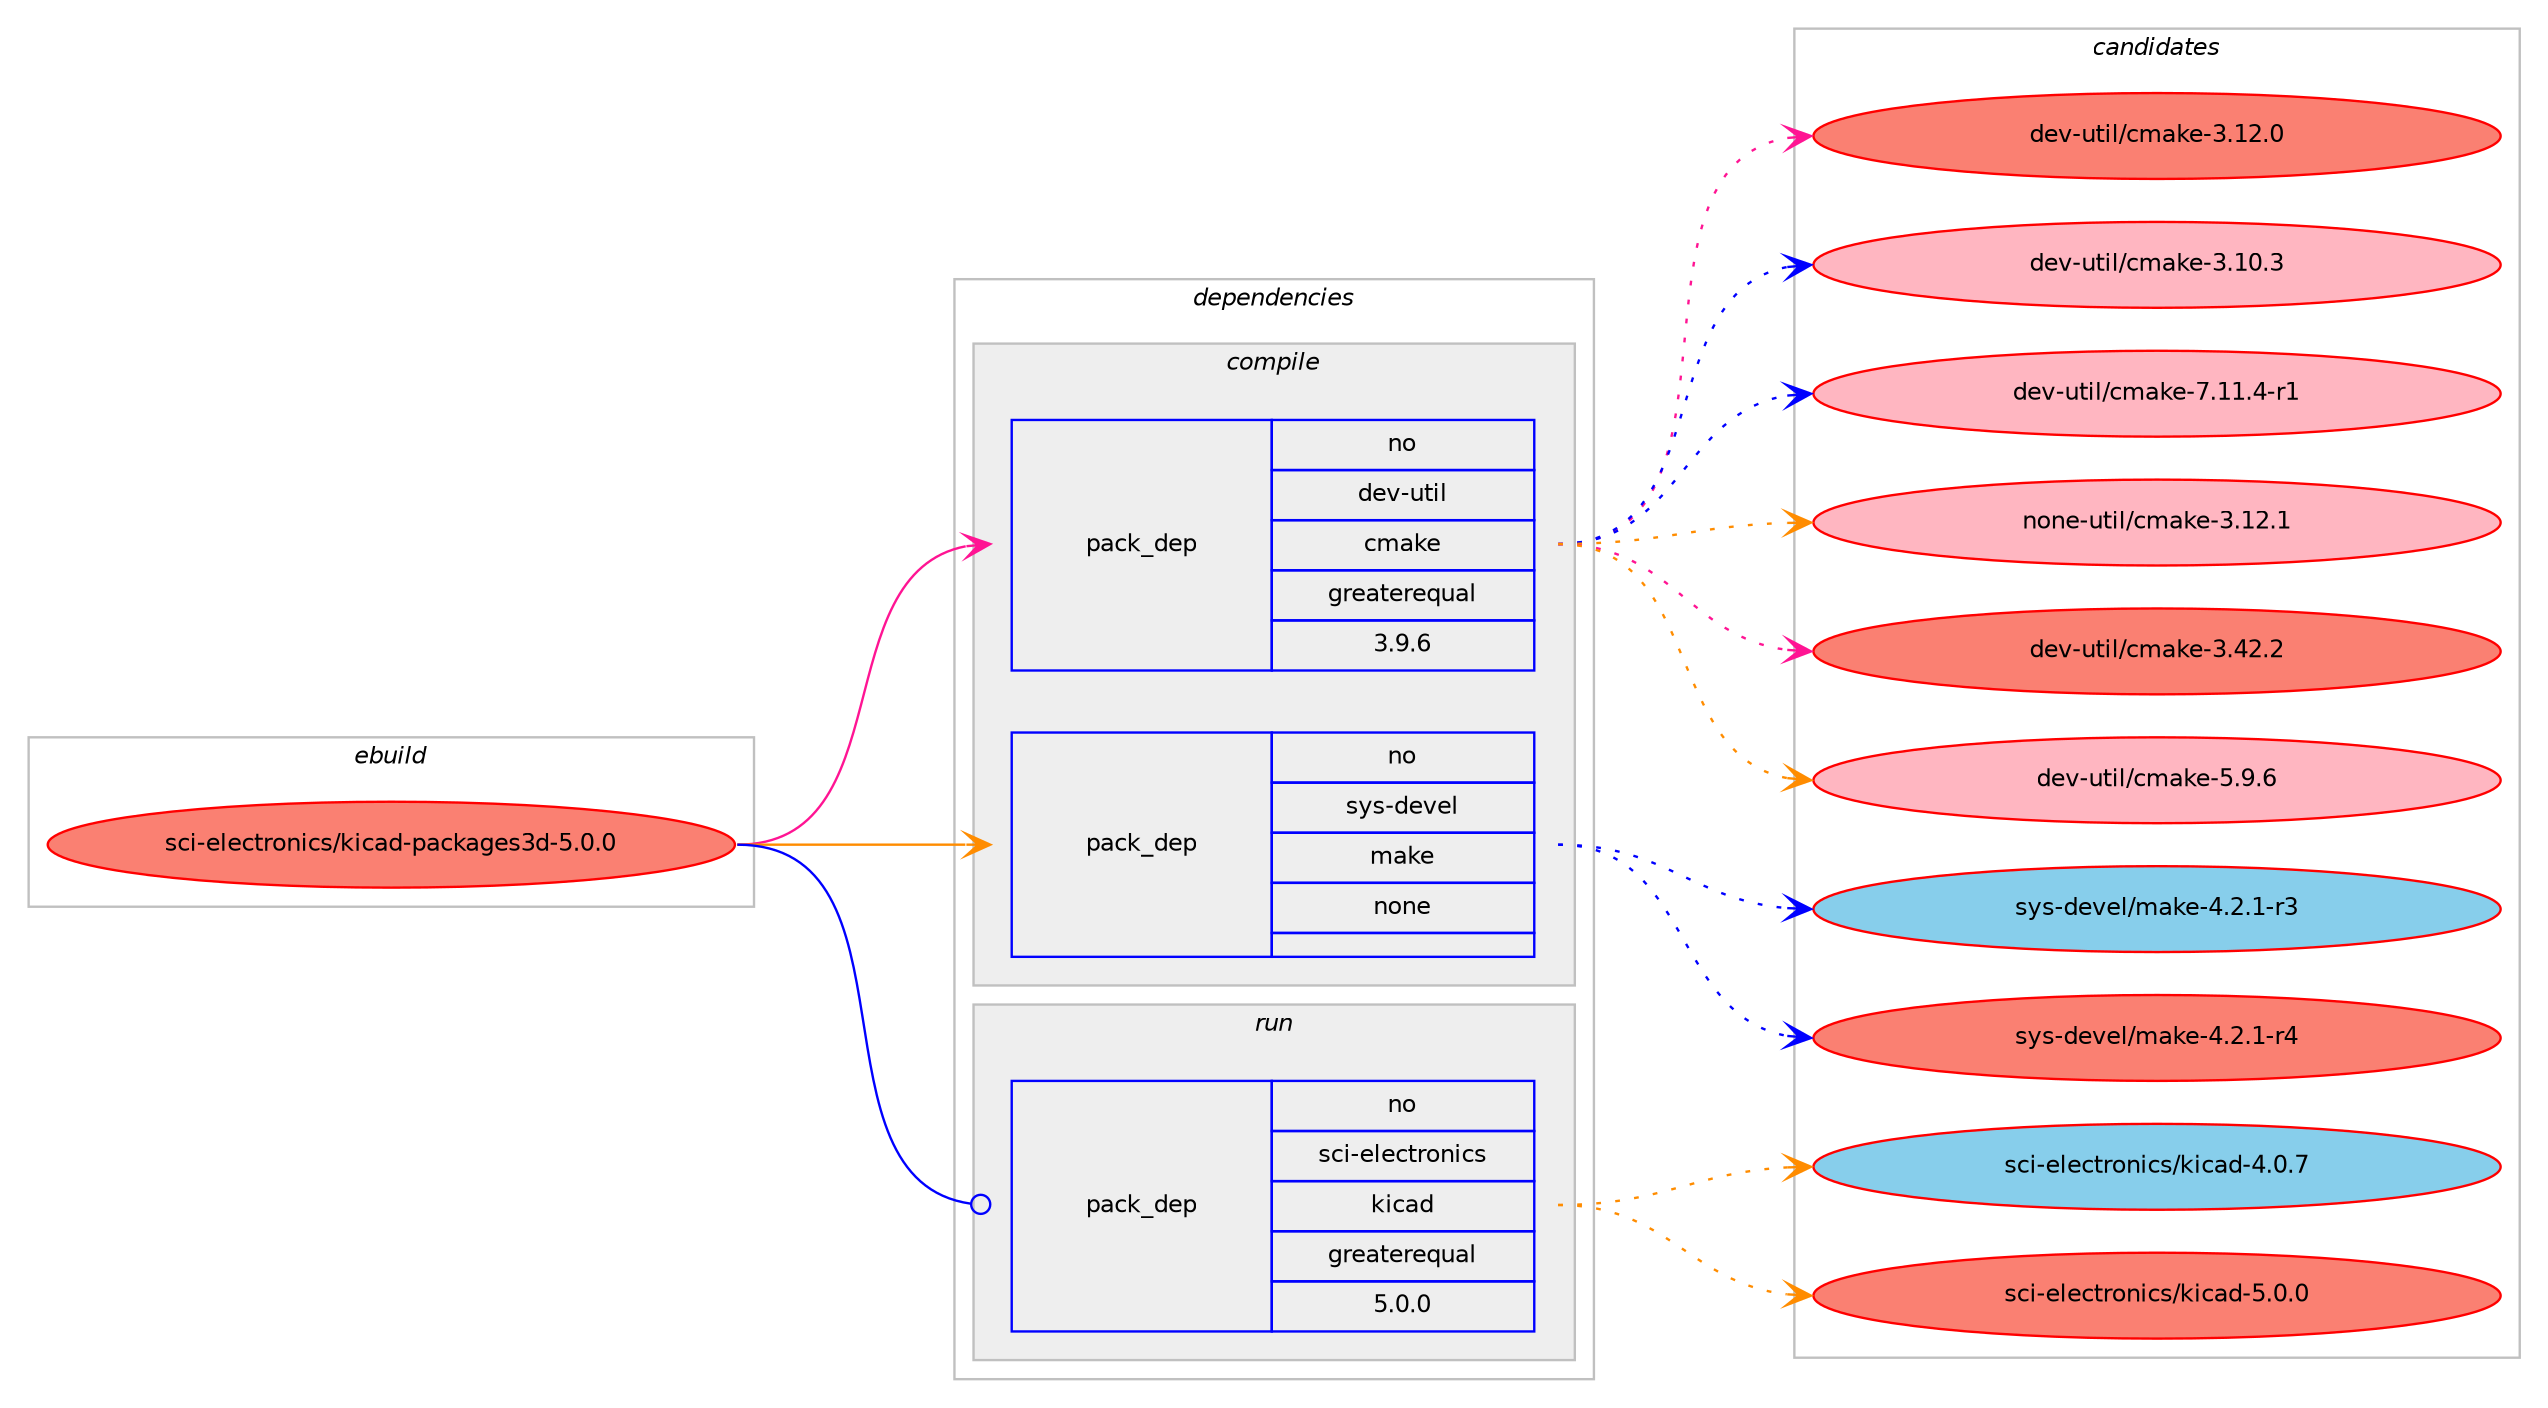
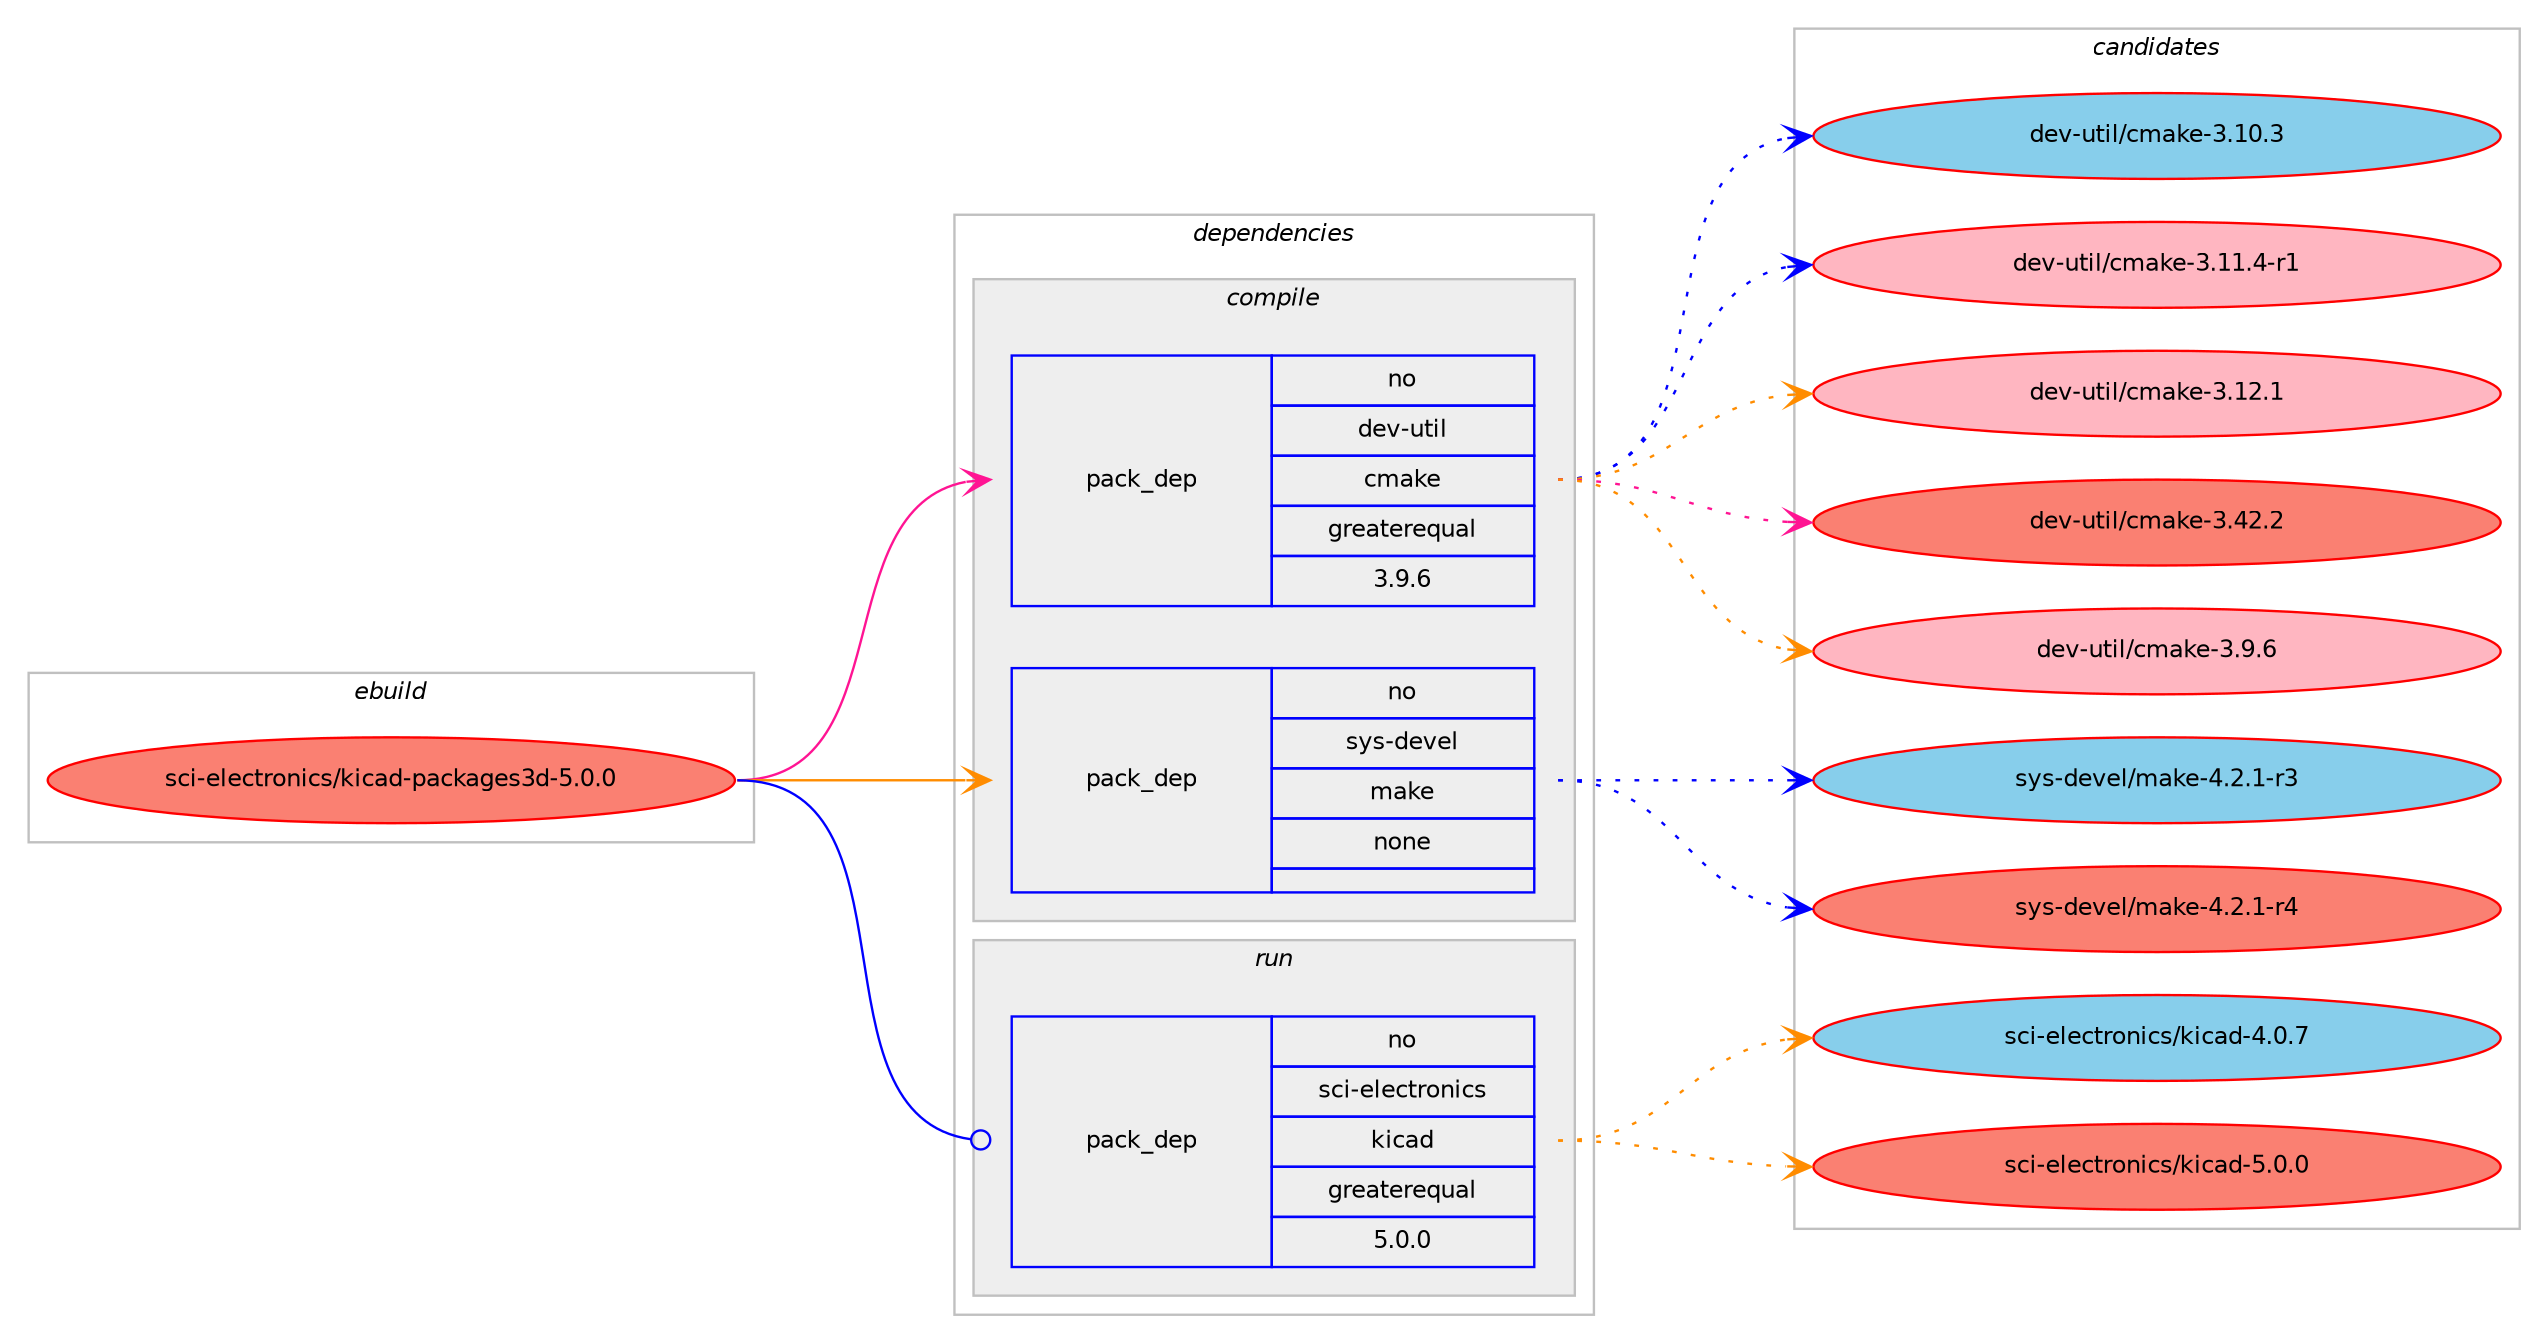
node "dev-util/cmake-3.12.0": removed
node "dev-util/cmake-3.10.3": fillcolor lightpink -> skyblue
node "dev-util/cmake-7.11.4-r1": label "dev-util/cmake-7.11.4-r1" -> "dev-util/cmake-3.11.4-r1"
node "none-util/cmake-3.12.1": label "none-util/cmake-3.12.1" -> "dev-util/cmake-3.12.1"
node "dev-util/cmake-5.9.6": label "dev-util/cmake-5.9.6" -> "dev-util/cmake-3.9.6"
